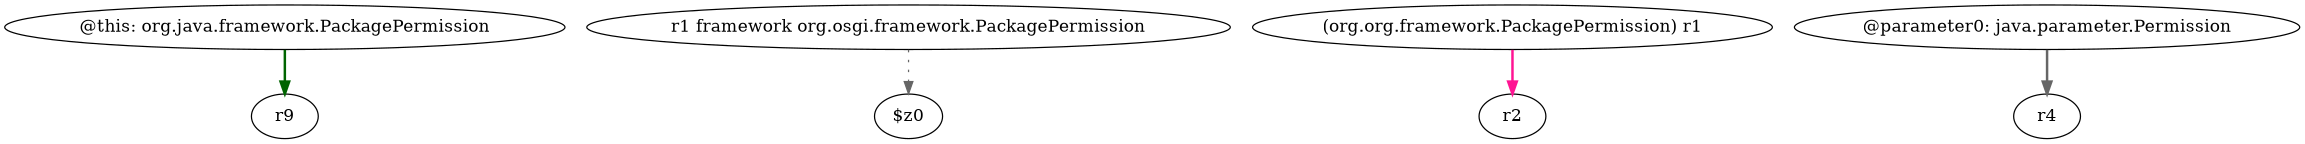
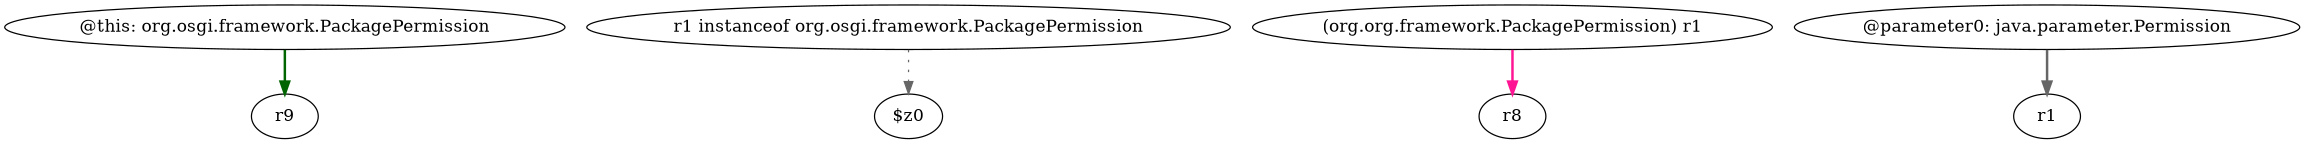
node "@this: org.java.framework.PackagePermission": label "@this: org.java.framework.PackagePermission" -> "@this: org.osgi.framework.PackagePermission"
node "r1 framework org.osgi.framework.PackagePermission": label "r1 framework org.osgi.framework.PackagePermission" -> "r1 instanceof org.osgi.framework.PackagePermission"
node "r2": label "r2" -> "r8"
node "r4": label "r4" -> "r1"
